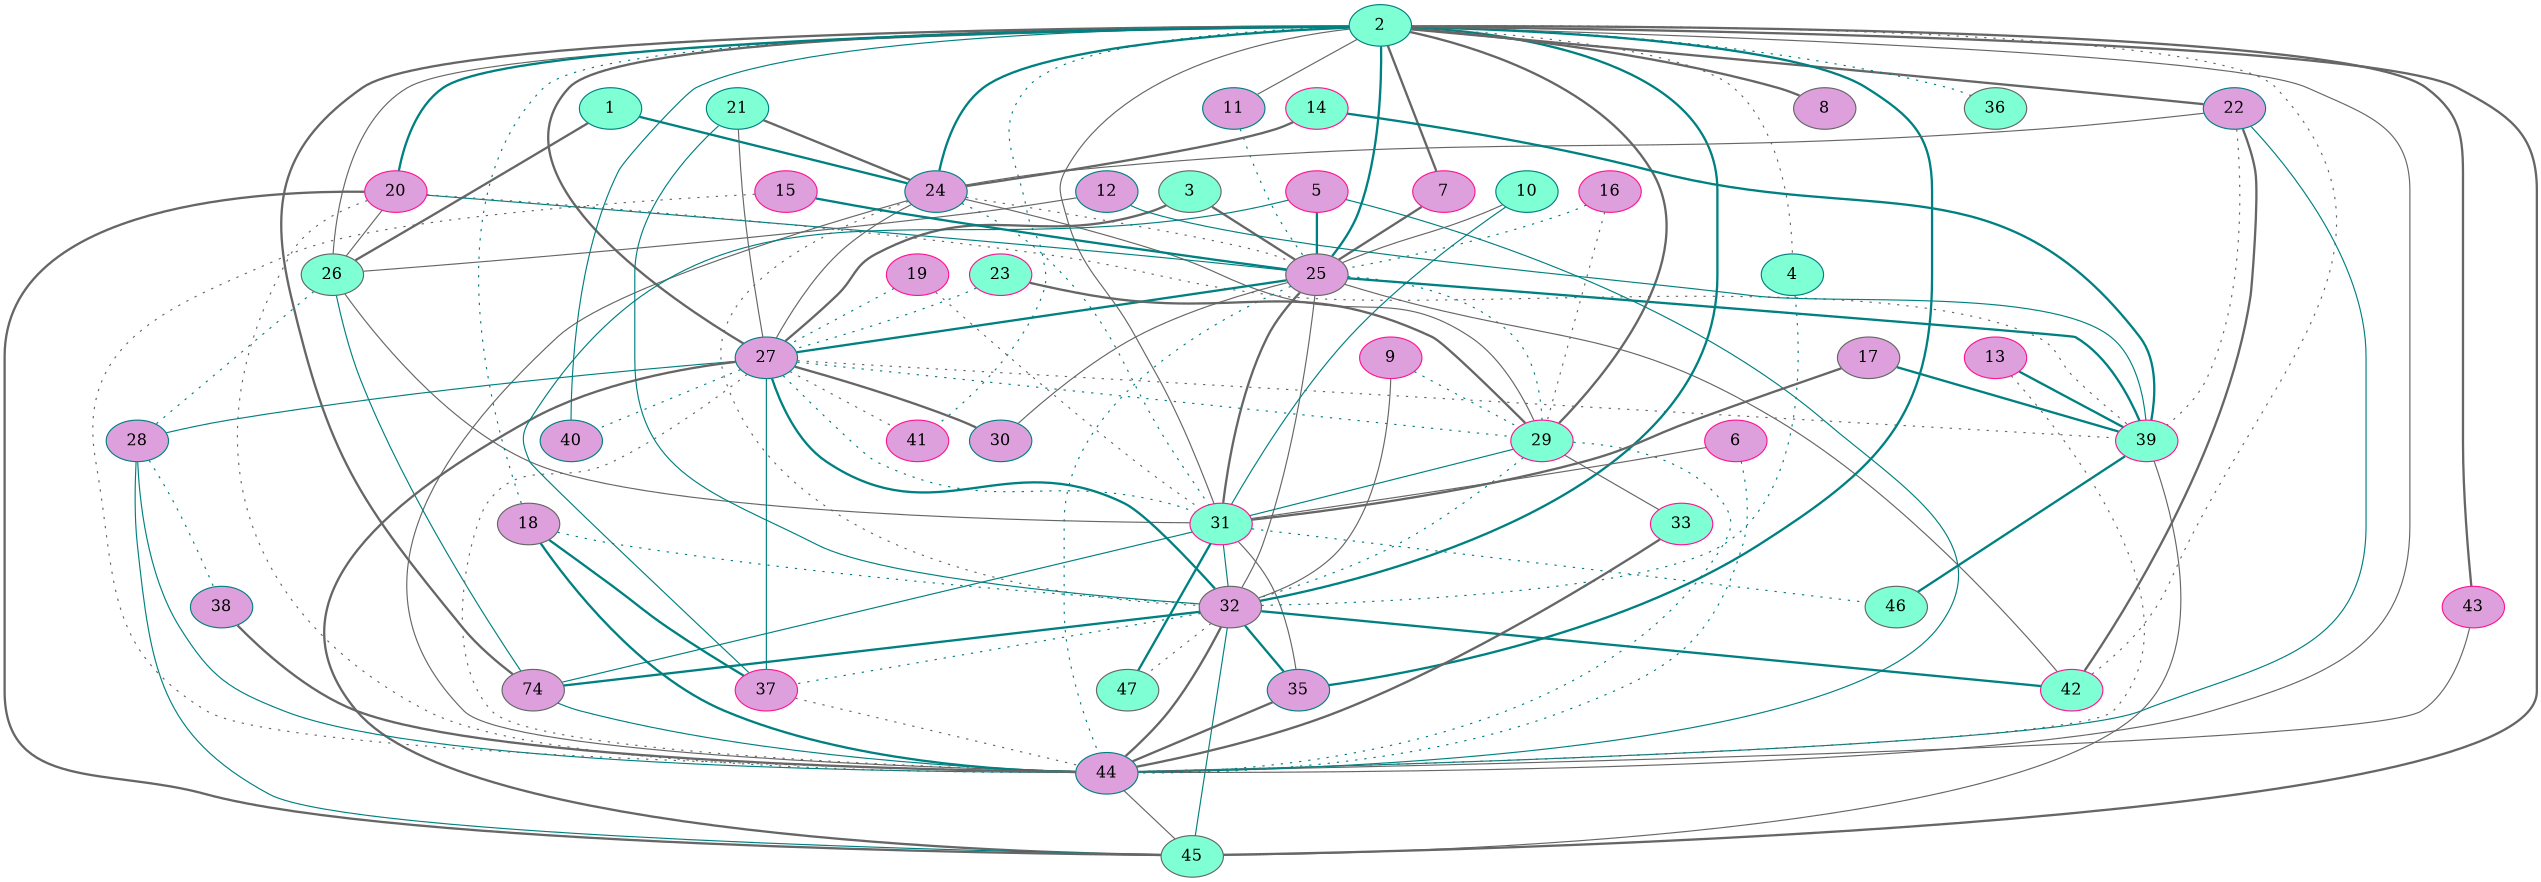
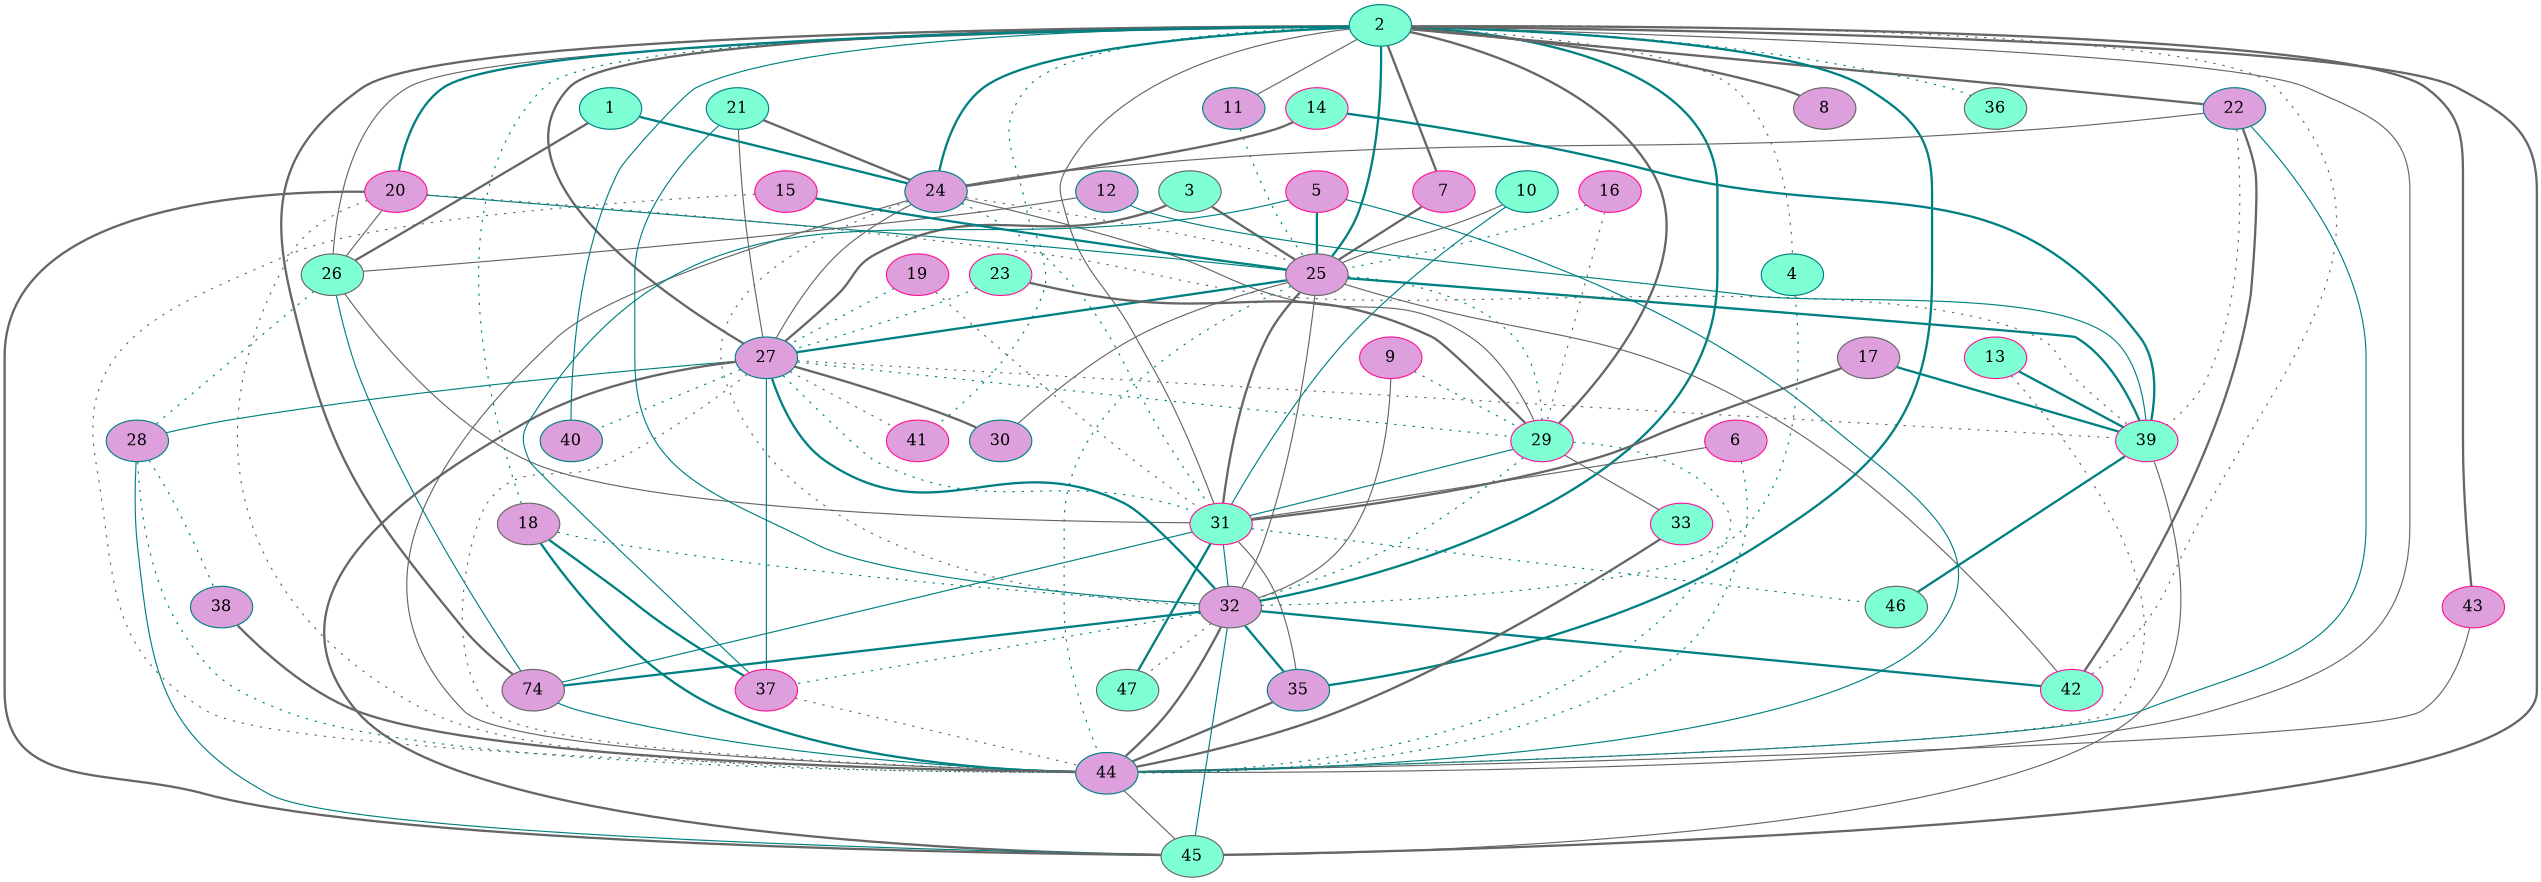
node "13": fillcolor plum -> aquamarine
edge "28" -- "44": style solid -> dotted
